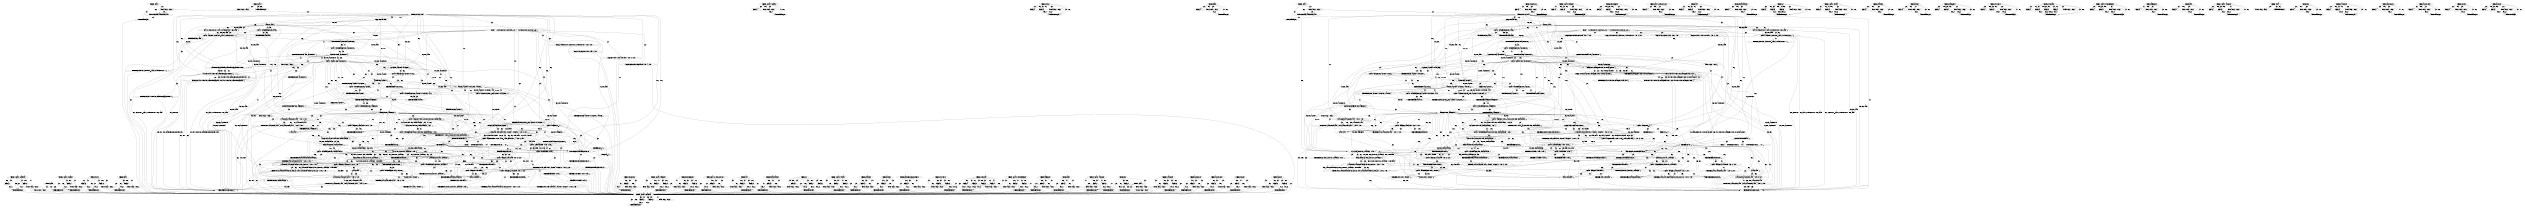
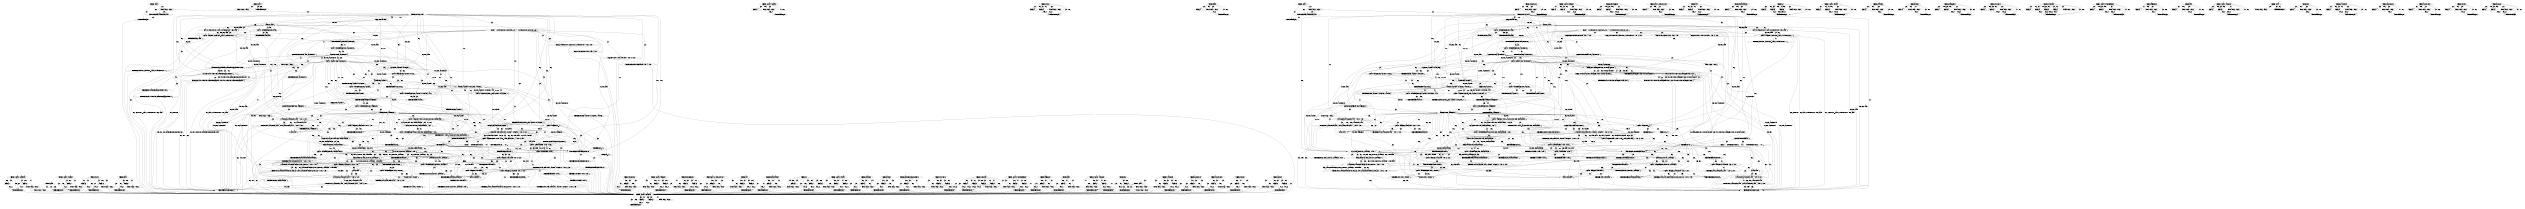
node "(IDENTIFIER,exec,createNotEnoughArgumentsError(exec))": added
